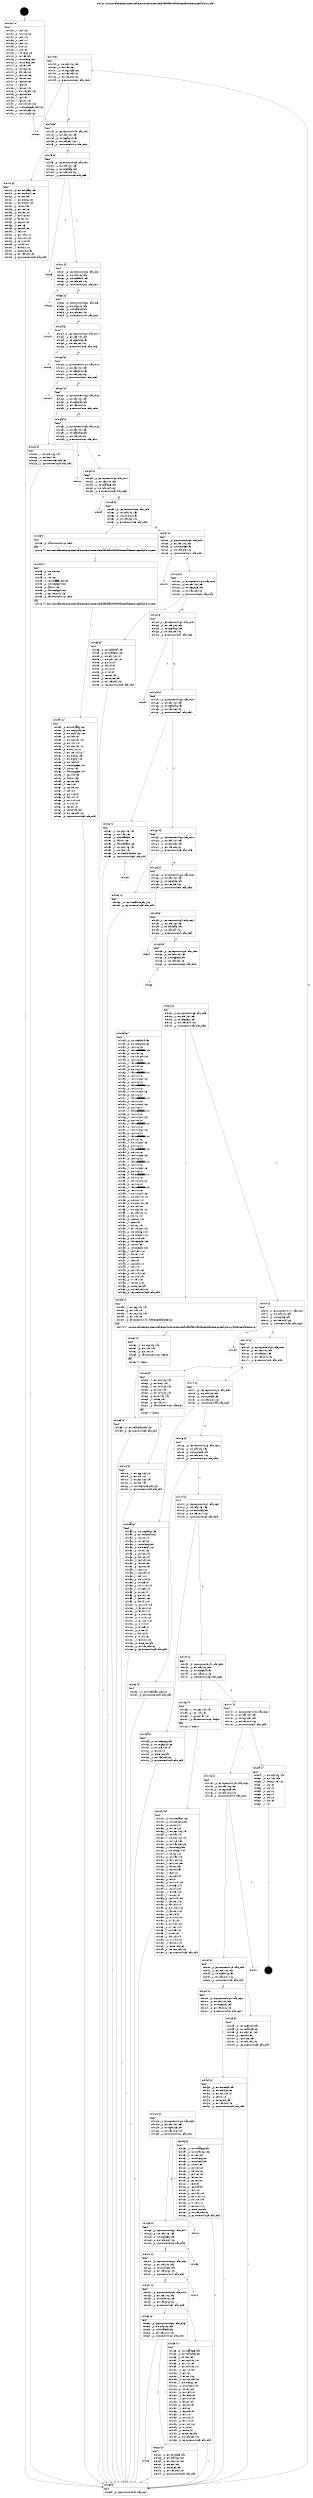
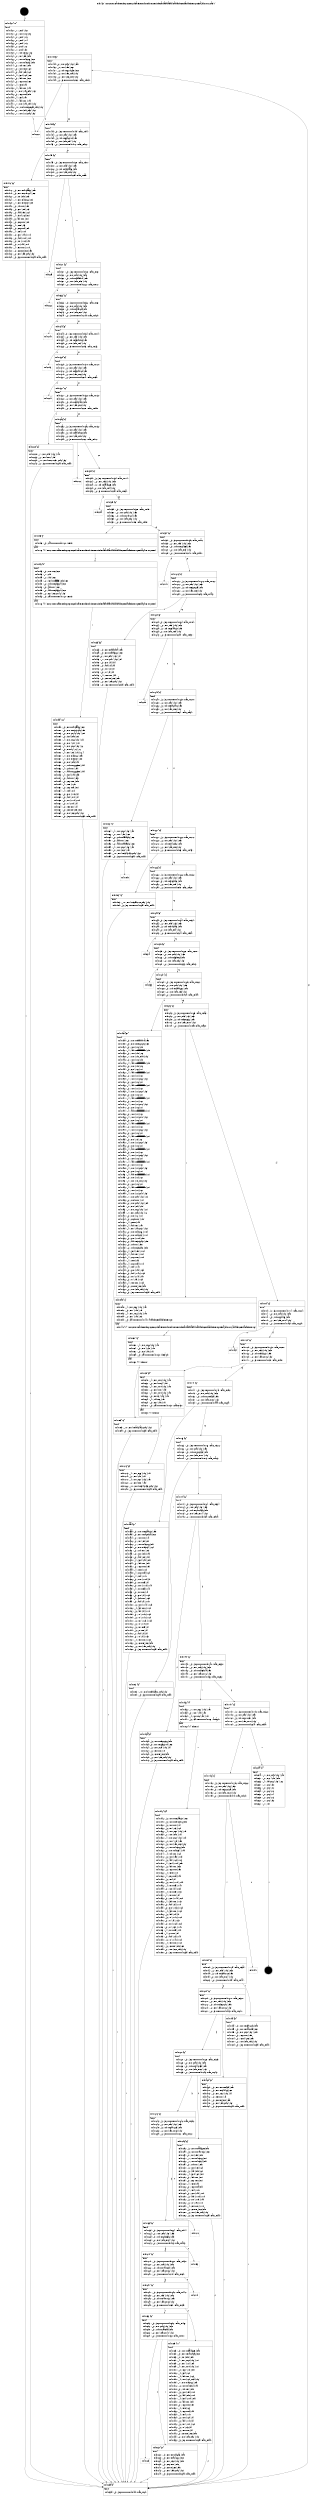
edge "0x401683 [28]" -> "0x40169f [28]": added, label "16"
node "0x4016d7 [28]": added
node "0x401827 [28]": added
